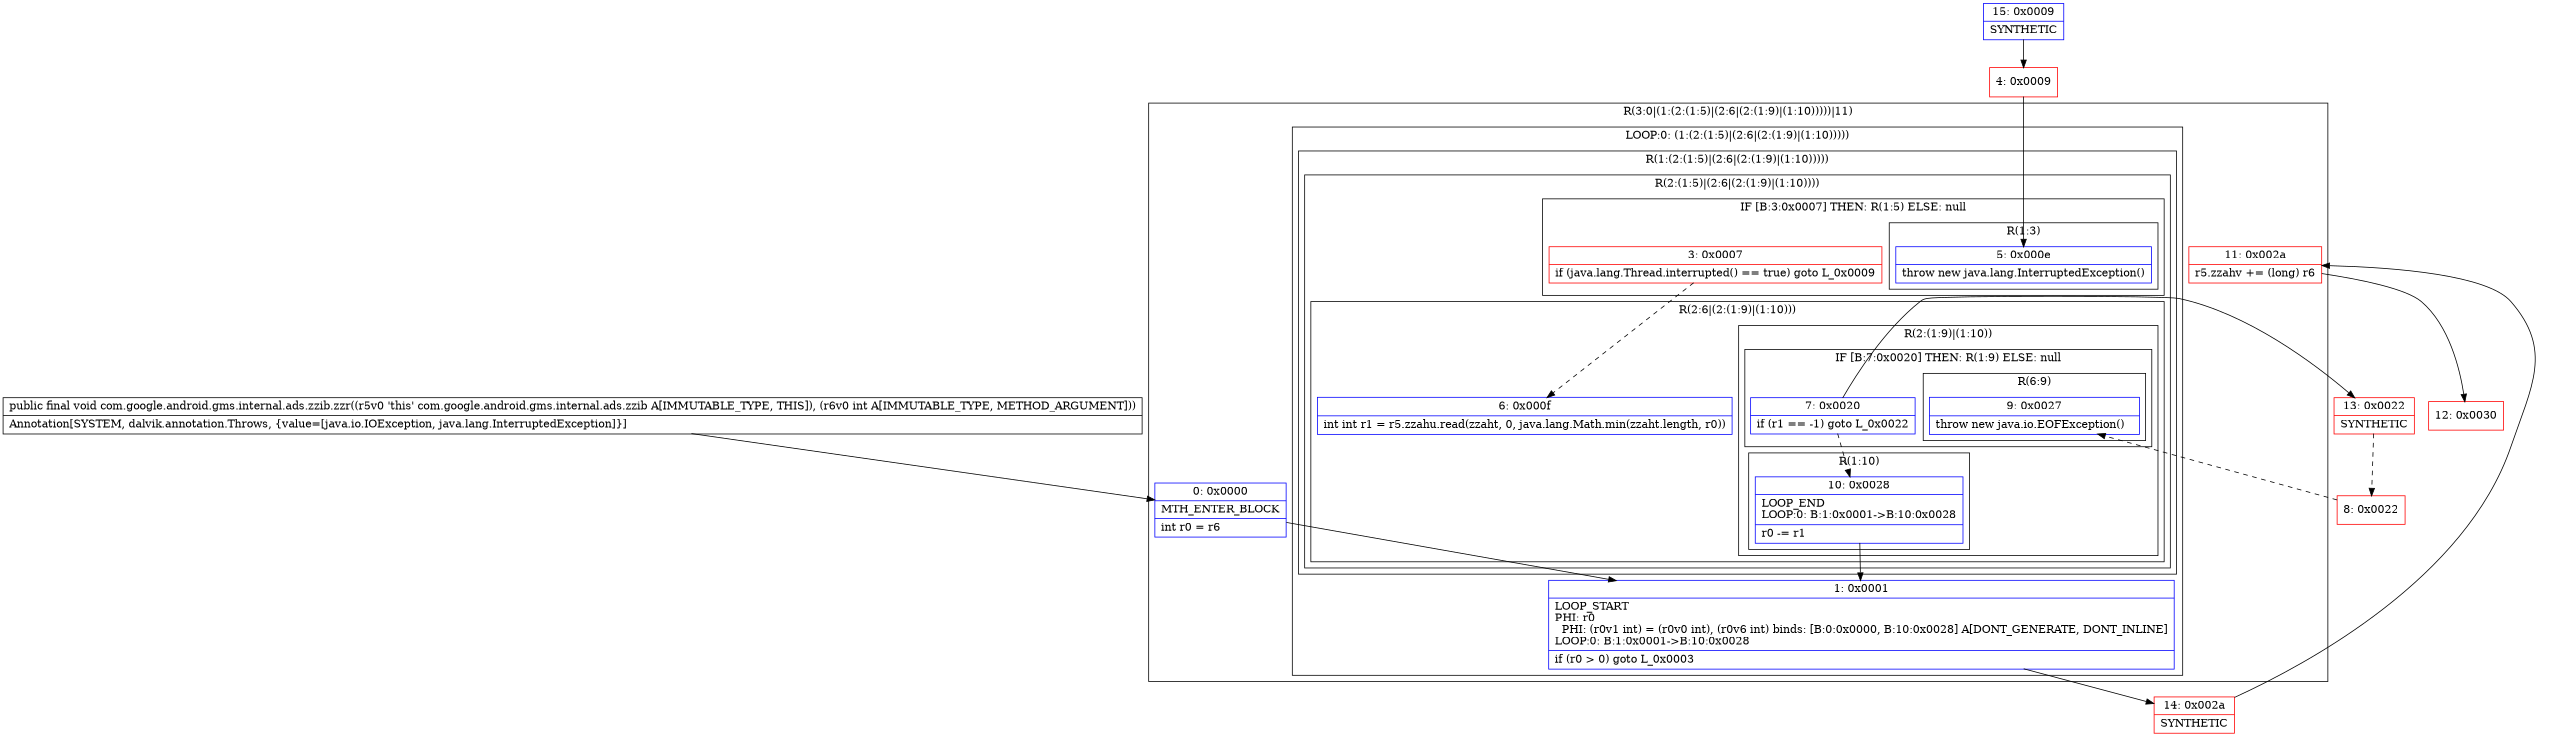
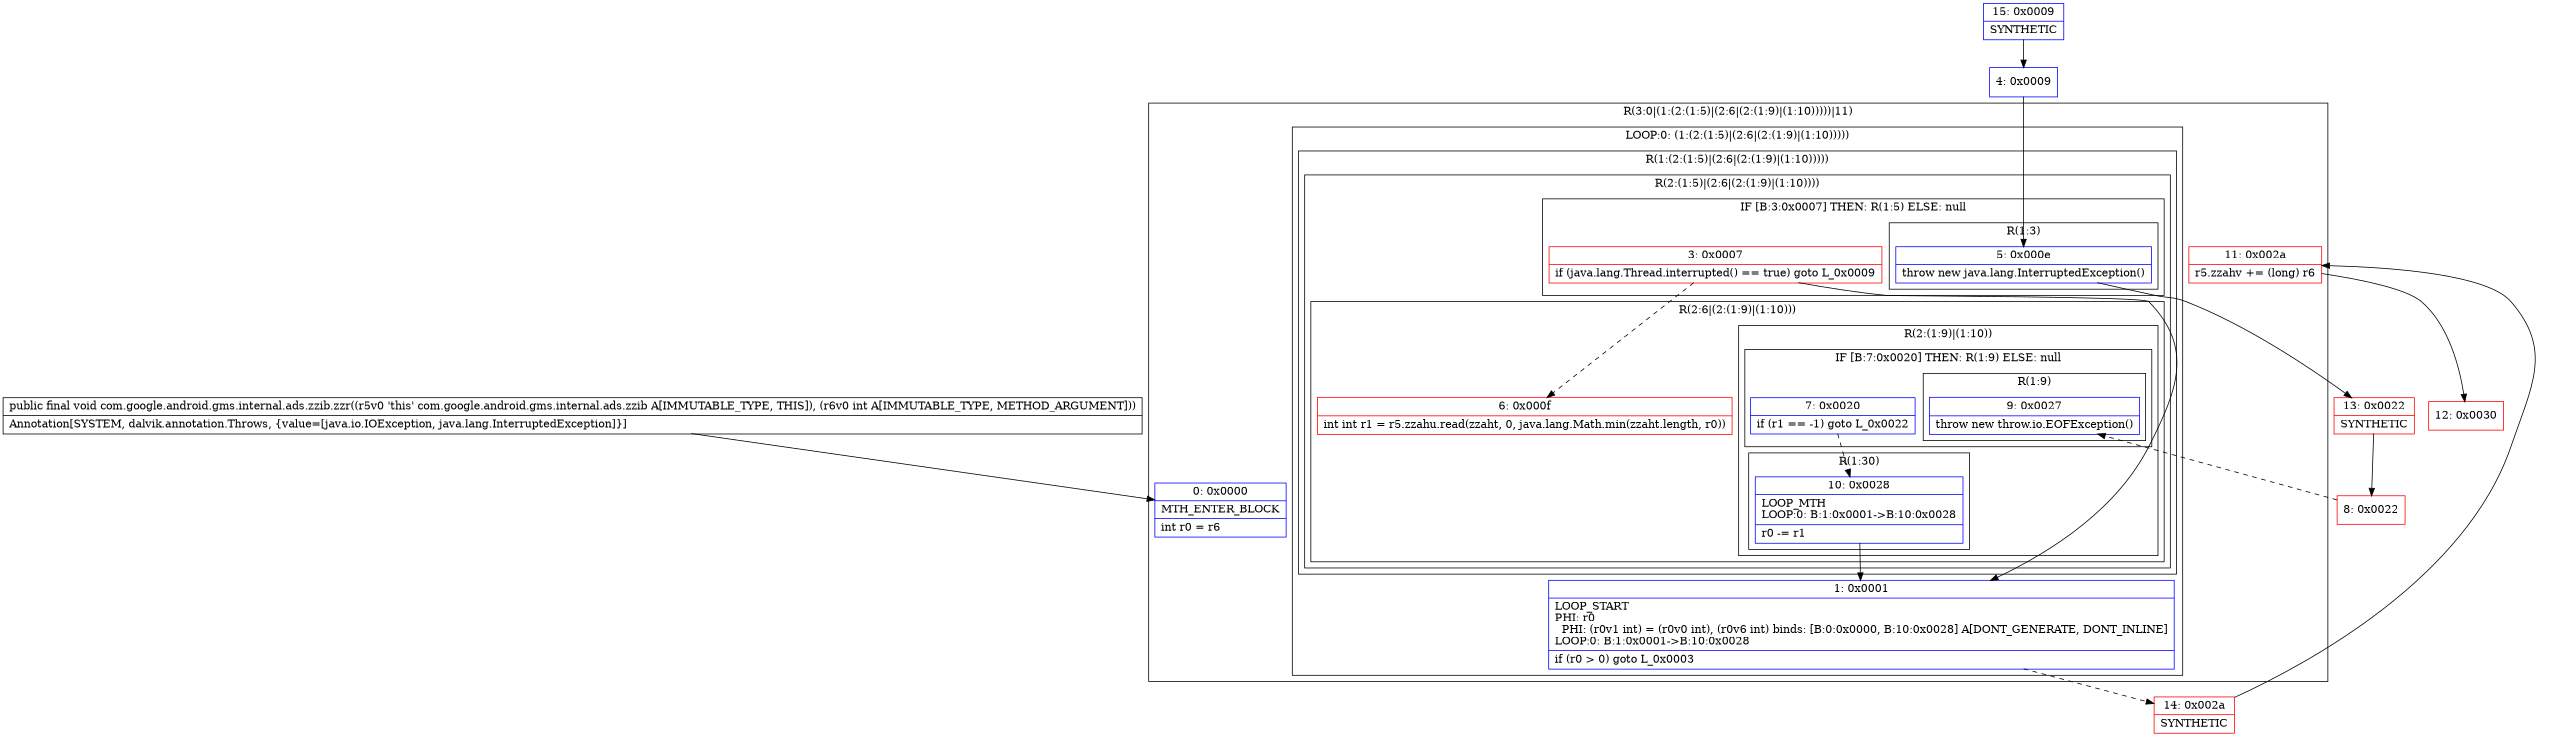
node "4: 0x0009": color red -> blue
edge "7: 0x0020" -> "13: 0x0022": now "5: 0x000e" -> "13: 0x0022"
cluster "R(6:9)": label "R(6:9)" -> "R(1:9)"
node "6: 0x000f": color blue -> red
node "9: 0x0027": text "throw new java.io.EOFException()" -> "throw new throw.io.EOFException()"
edge "13: 0x0022" -> "8: 0x0022": style dashed -> solid
cluster "R(1:10)": label "R(1:10)" -> "R(1:30)"
node "10: 0x0028": text "LOOP_END" -> "LOOP_MTH"
edge "0: 0x0000" -> "1: 0x0001": now "3: 0x0007" -> "1: 0x0001"
edge "1: 0x0001" -> "14: 0x002a": style solid -> dashed
